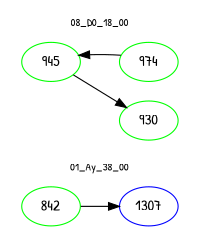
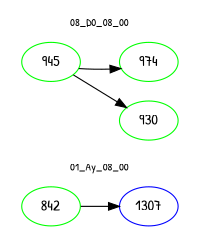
cluster "08_D0_18_00": label "08_D0_18_00" -> "08_D0_08_00"
edge "974" -> "945": reversed
cluster "01_Ay_38_00": label "01_Ay_38_00" -> "01_Ay_08_00"
